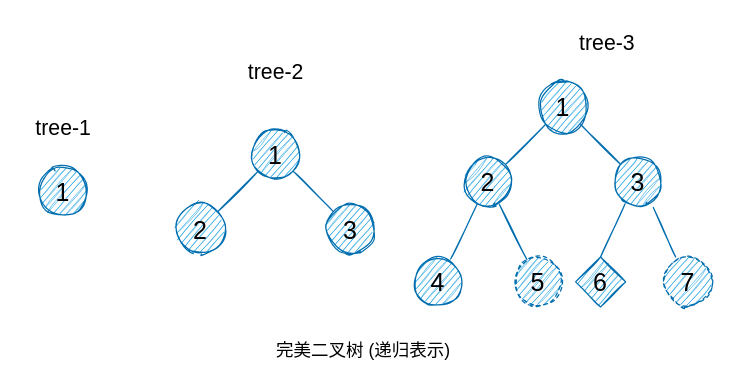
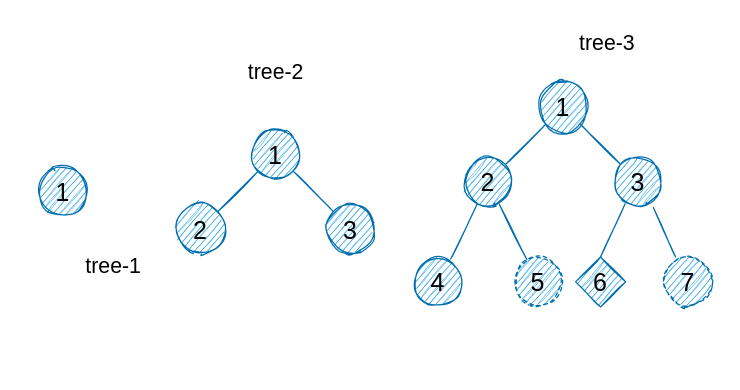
node "tree-1": moved (63, 129) -> (113, 266)
node "完美二叉树 (递归表示)": removed
